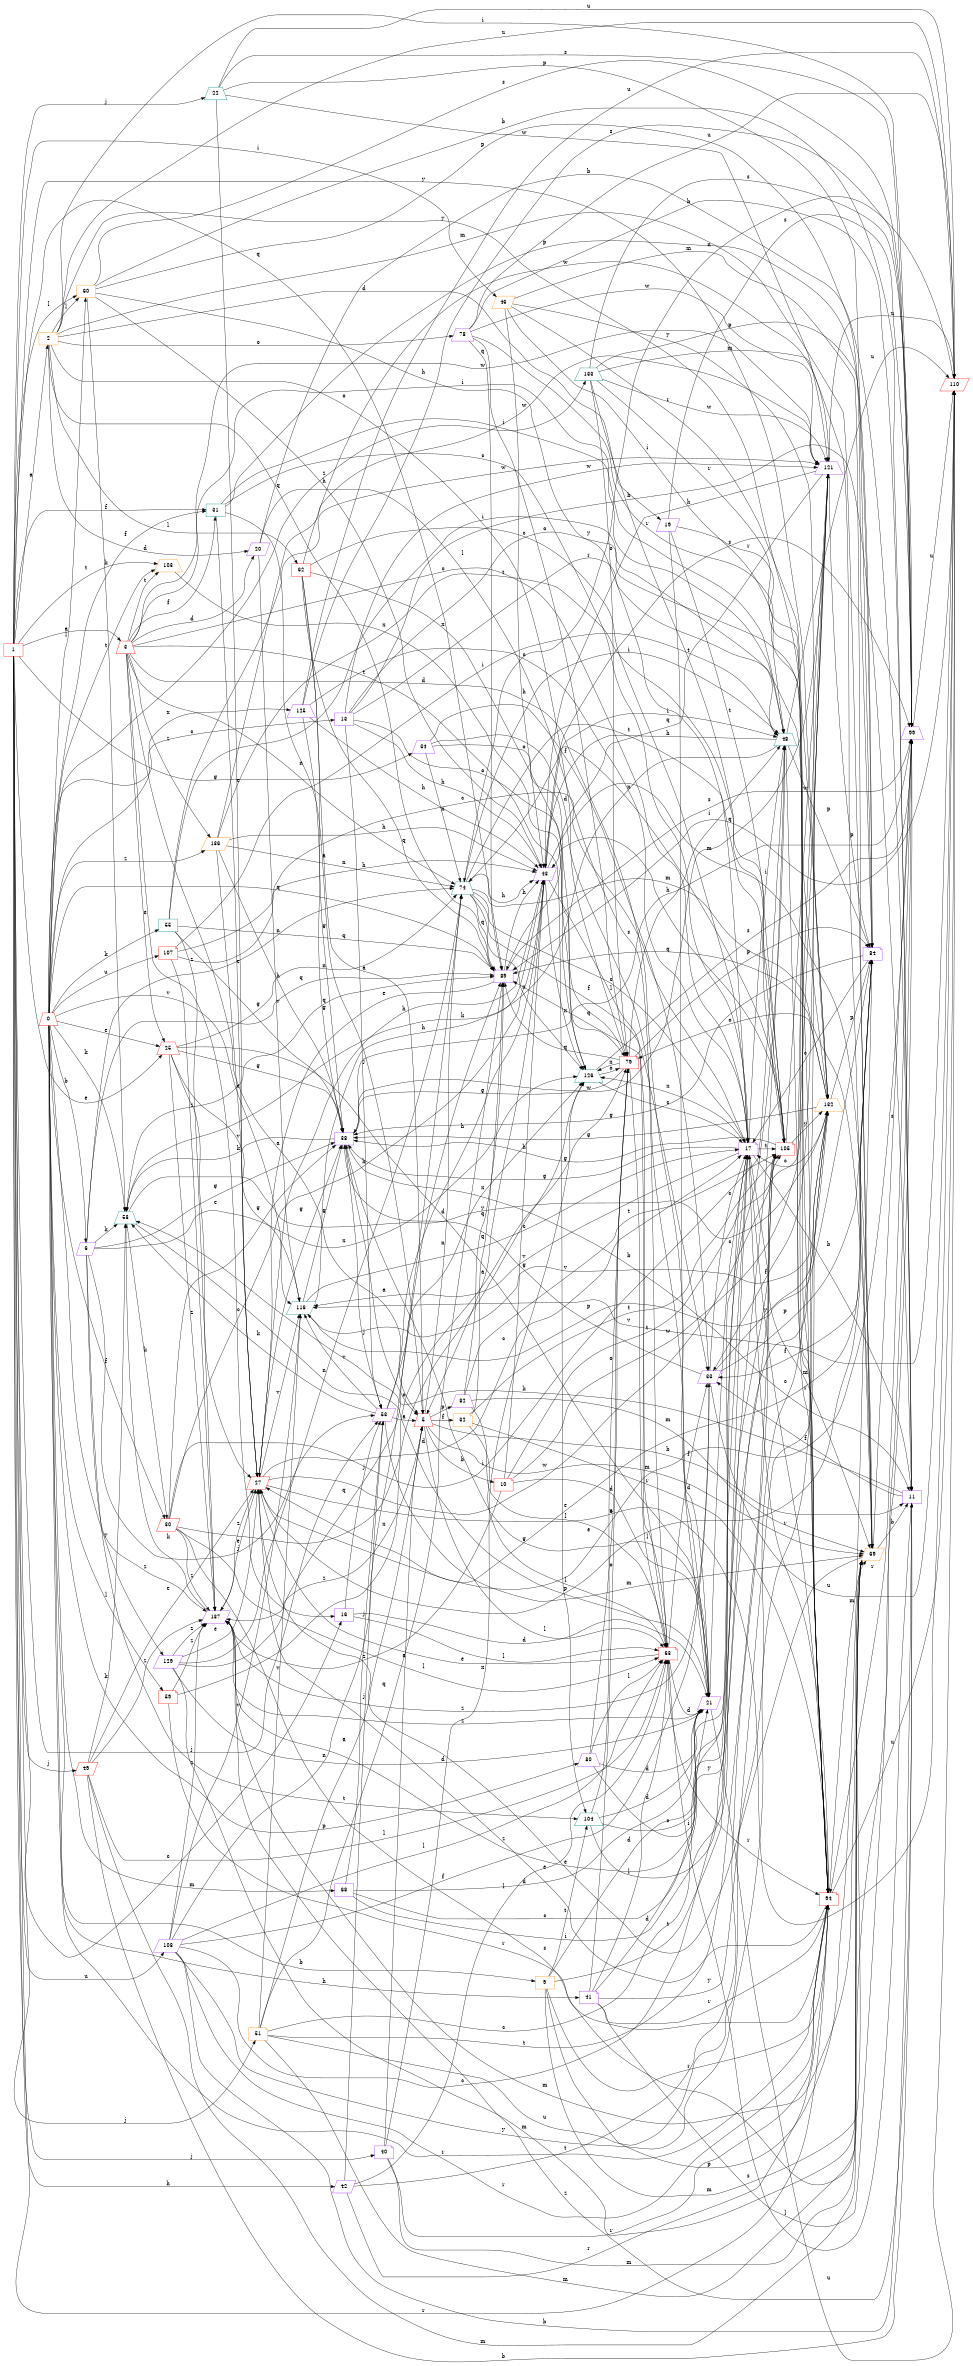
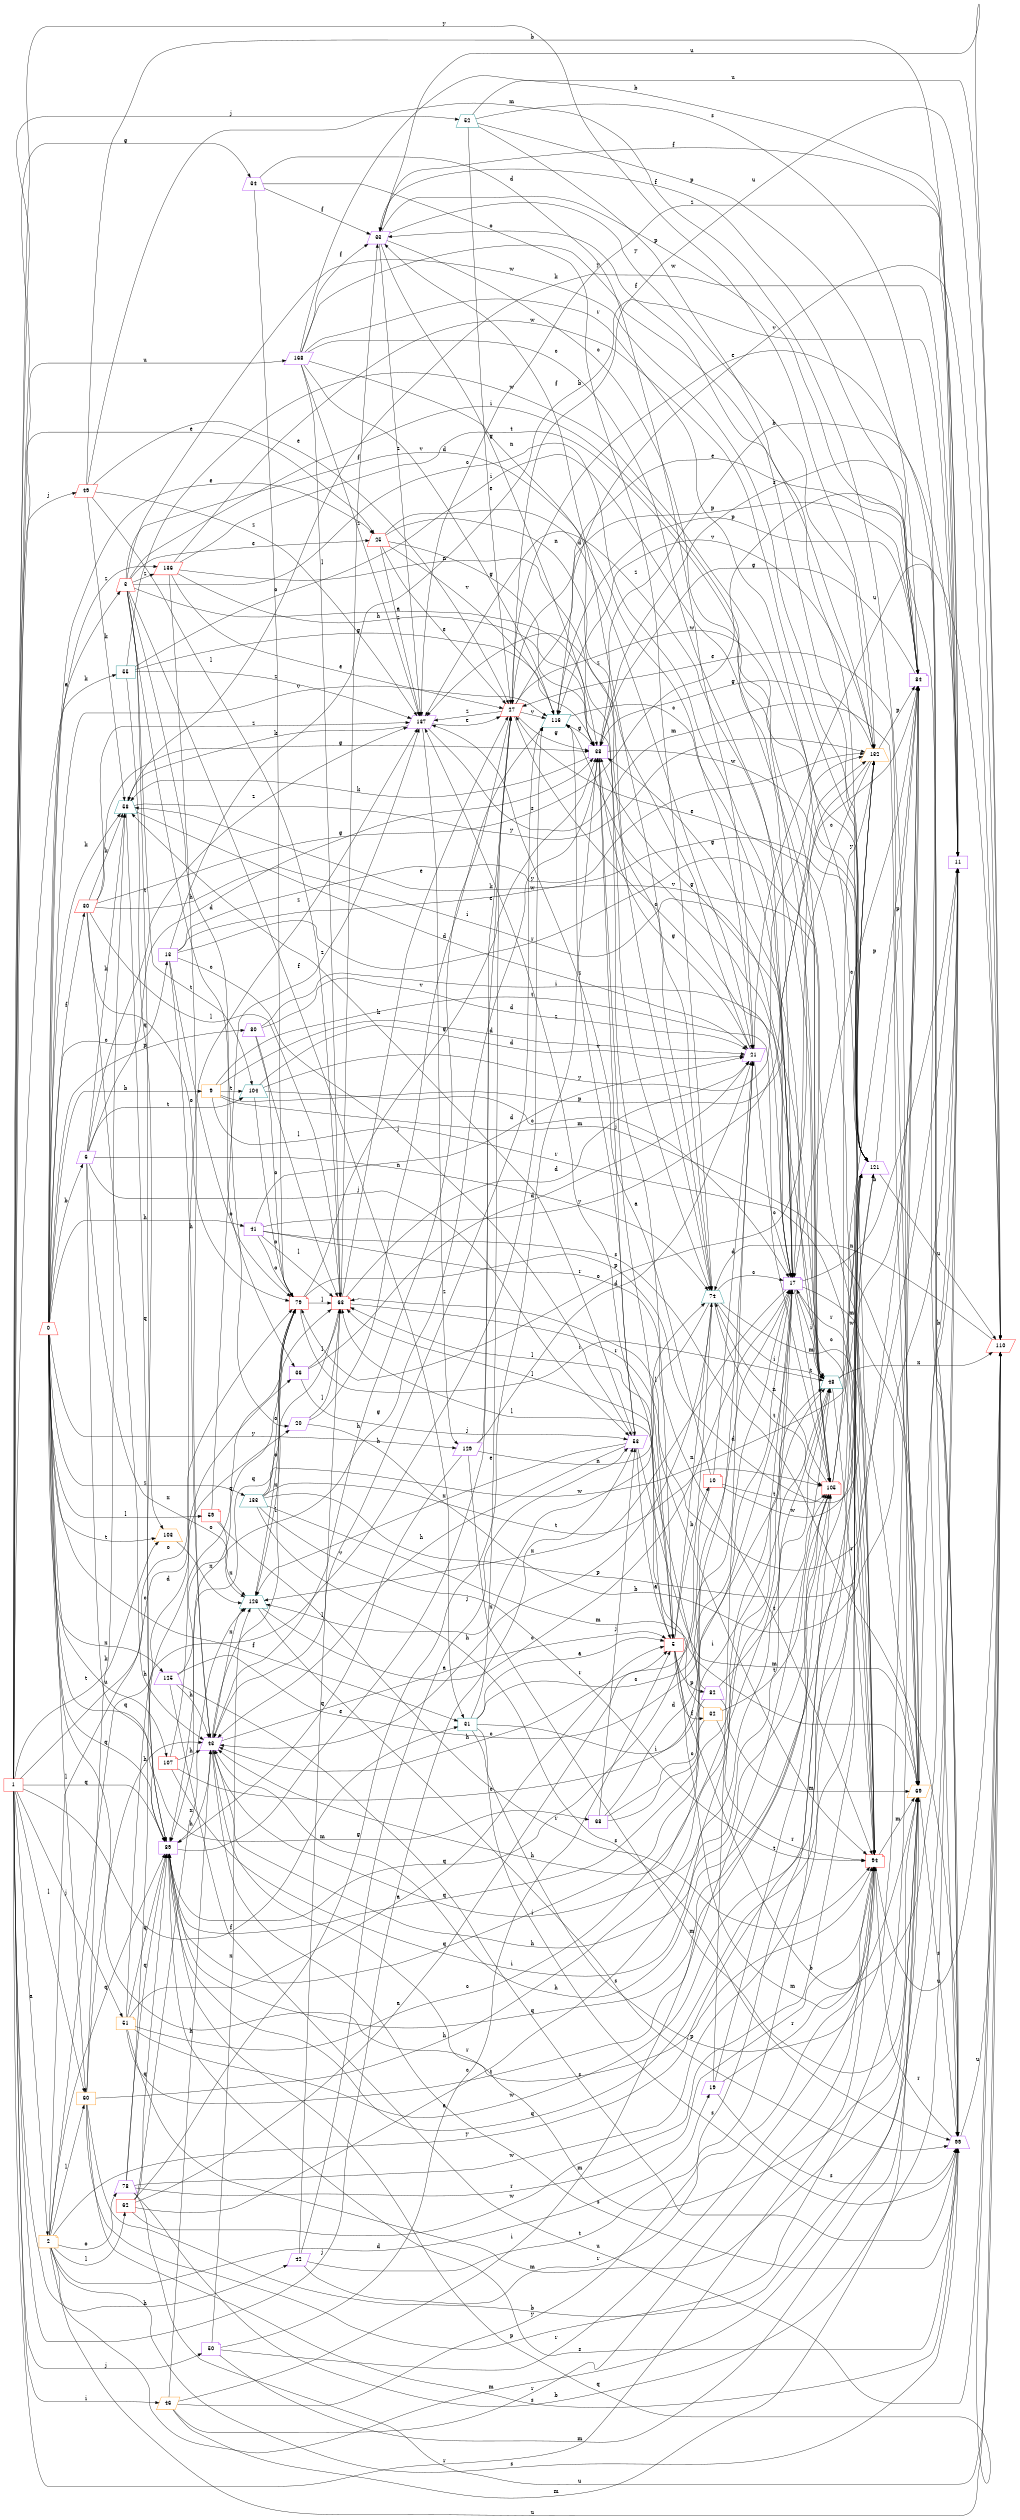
edge "2" -> "99": label "i" -> "s"
node "22": label "22" -> "52"
edge "48" -> "110": label "u" -> "x"
edge "3" -> "74": removed, label "n"
edge "34" -> "74": label "n" -> "o"
node "136": color darkorange -> red
edge "58" -> "30": reversed
node "5": shape trapezium -> box
node "16": label "16" -> "36"
edge "129" -> "137": reversed
node "108": label "108" -> "168"
edge "31" -> "99": added, label "s"
edge "51" -> "121": label "u" -> "w"
node "40": label "40" -> "50"
